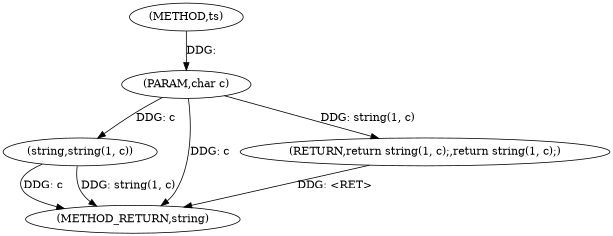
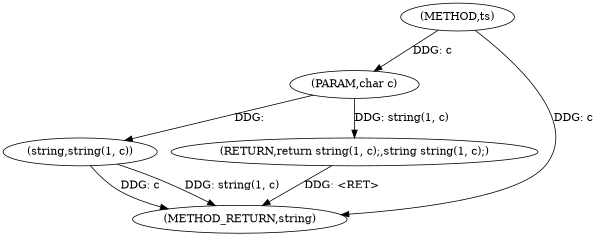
edge "(METHOD,ts)" -> "(PARAM,char c)": label "DDG: " -> "DDG: c"
edge "(PARAM,char c)" -> "(string,string(1, c))": label "DDG: c" -> "DDG: "
edge "(PARAM,char c)" -> "(METHOD_RETURN,string)": now "(METHOD,ts)" -> "(METHOD_RETURN,string)"
node "(RETURN,return string(1, c);,return string(1, c);)": label "(RETURN,return string(1, c);,return string(1, c);)" -> "(RETURN,return string(1, c);,string string(1, c);)"
